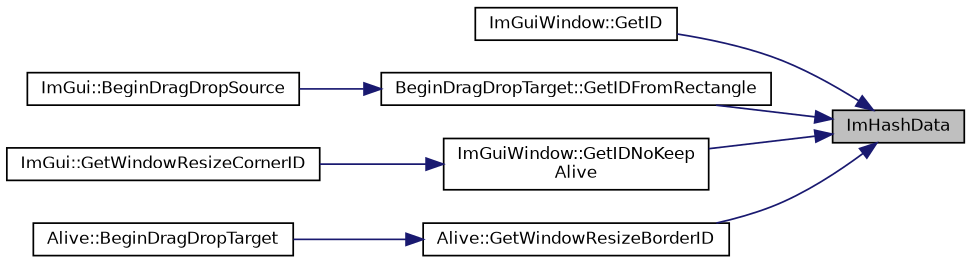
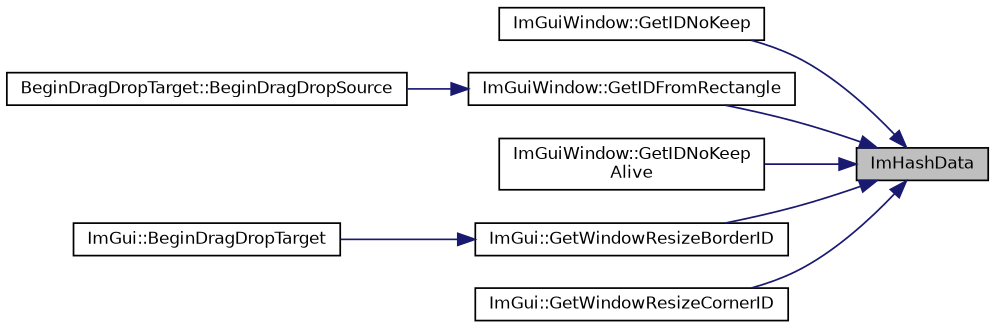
node "ImGuiWindow::GetID": label "ImGuiWindow::GetID" -> "ImGuiWindow::GetIDNoKeep"
node "ImGui::BeginDragDropSource": label "ImGui::BeginDragDropSource" -> "BeginDragDropTarget::BeginDragDropSource"
node "BeginDragDropTarget::GetIDFromRectangle": label "BeginDragDropTarget::GetIDFromRectangle" -> "ImGuiWindow::GetIDFromRectangle"
edge "ImGui::GetWindowResizeCornerID" -> "ImGuiWindow::GetIDNoKeep Alive": now "ImGui::GetWindowResizeCornerID" -> "ImHashData"
node "Alive::BeginDragDropTarget": label "Alive::BeginDragDropTarget" -> "ImGui::BeginDragDropTarget"
node "Alive::GetWindowResizeBorderID": label "Alive::GetWindowResizeBorderID" -> "ImGui::GetWindowResizeBorderID"
